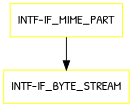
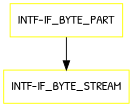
node "INTF-IF_MIME_PART": label "INTF-IF_MIME_PART" -> "INTF-IF_BYTE_PART"
